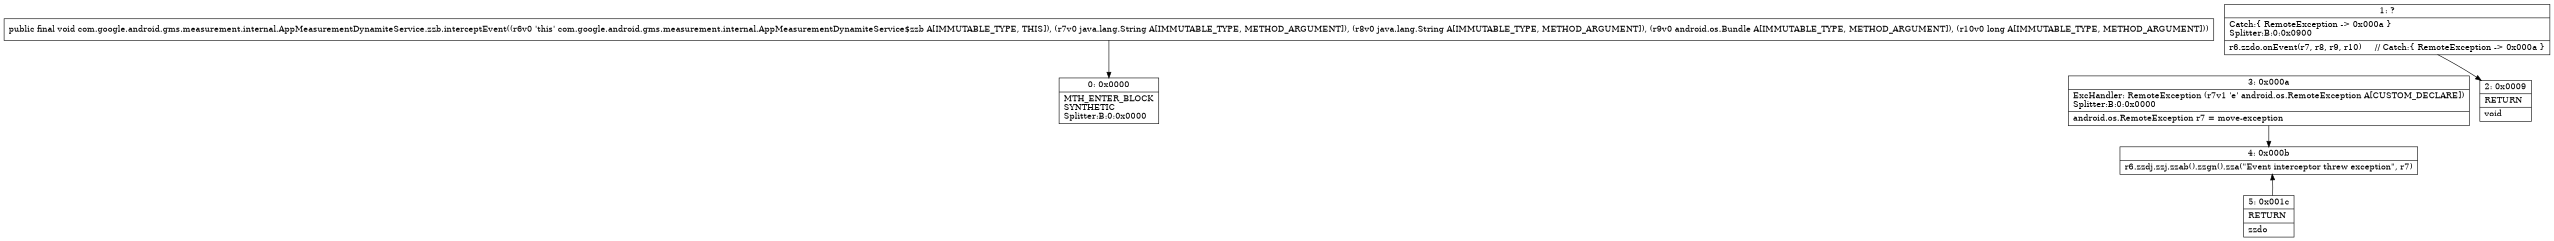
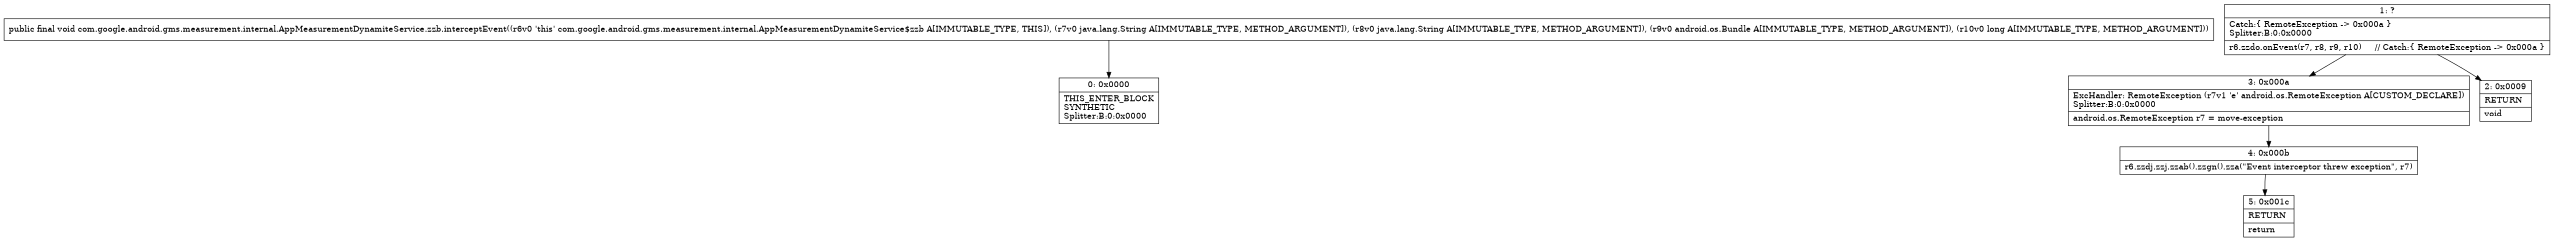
node "1: ?": text "Splitter:B:0:0x0900" -> "Splitter:B:0:0x0000"
edge "1: ?" -> "3: 0x000a": added
node "0: 0x0000": text "MTH_ENTER_BLOCK" -> "THIS_ENTER_BLOCK"
edge "5: 0x001c" -> "4: 0x000b": reversed
node "5: 0x001c": text "zzdo" -> "return"
